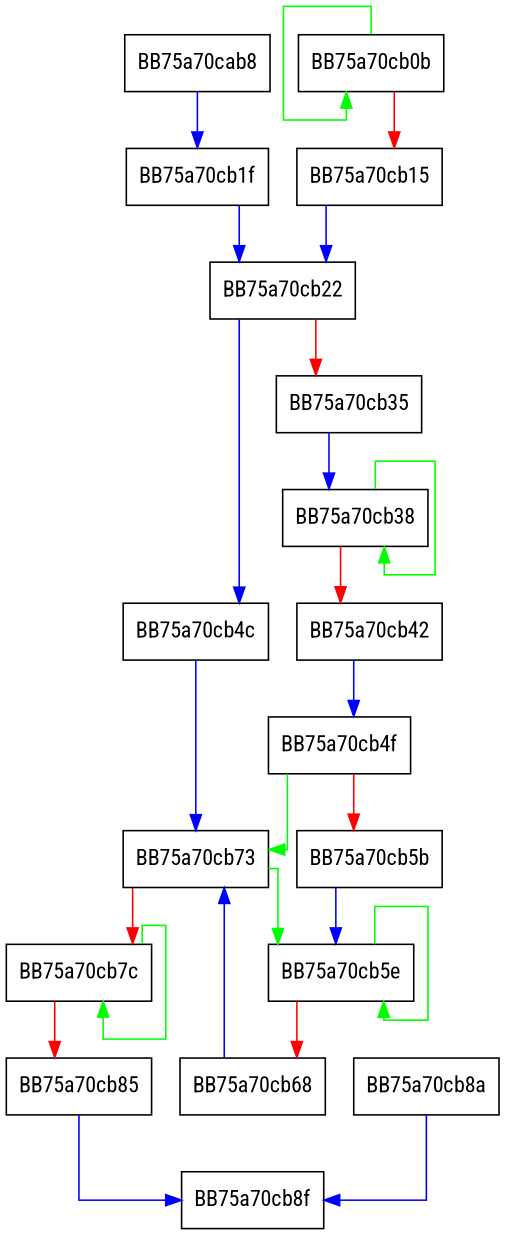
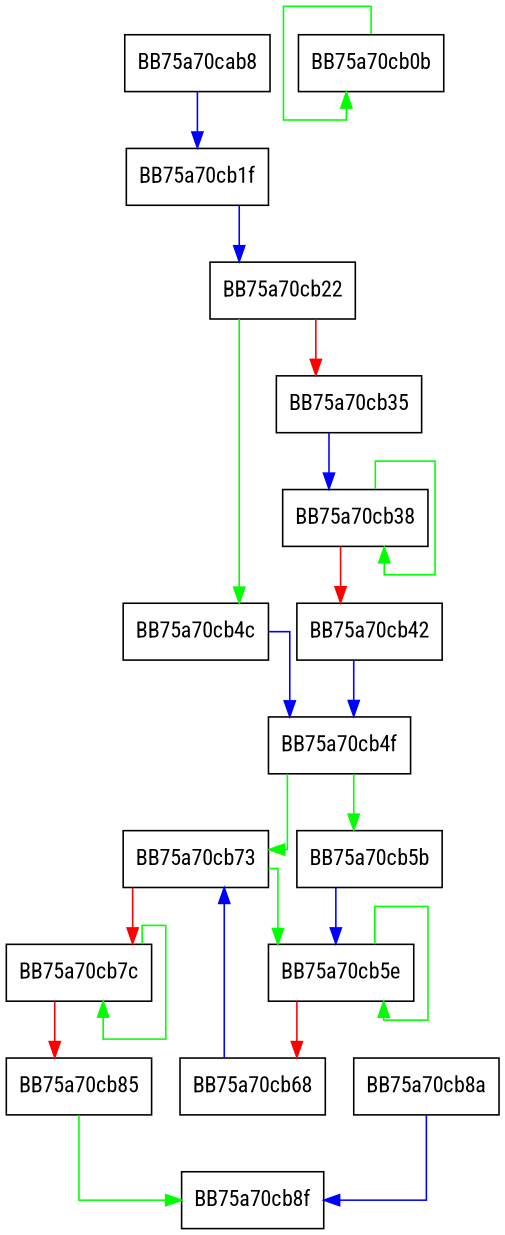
node "BB75a70cb15": removed
edge "BB75a70cb22" -> "BB75a70cb4c": color blue -> green
edge "BB75a70cb4c" -> "BB75a70cb73": now "BB75a70cb4c" -> "BB75a70cb4f"
edge "BB75a70cb4f" -> "BB75a70cb5b": color red -> green
edge "BB75a70cb85" -> "BB75a70cb8f": color blue -> green
